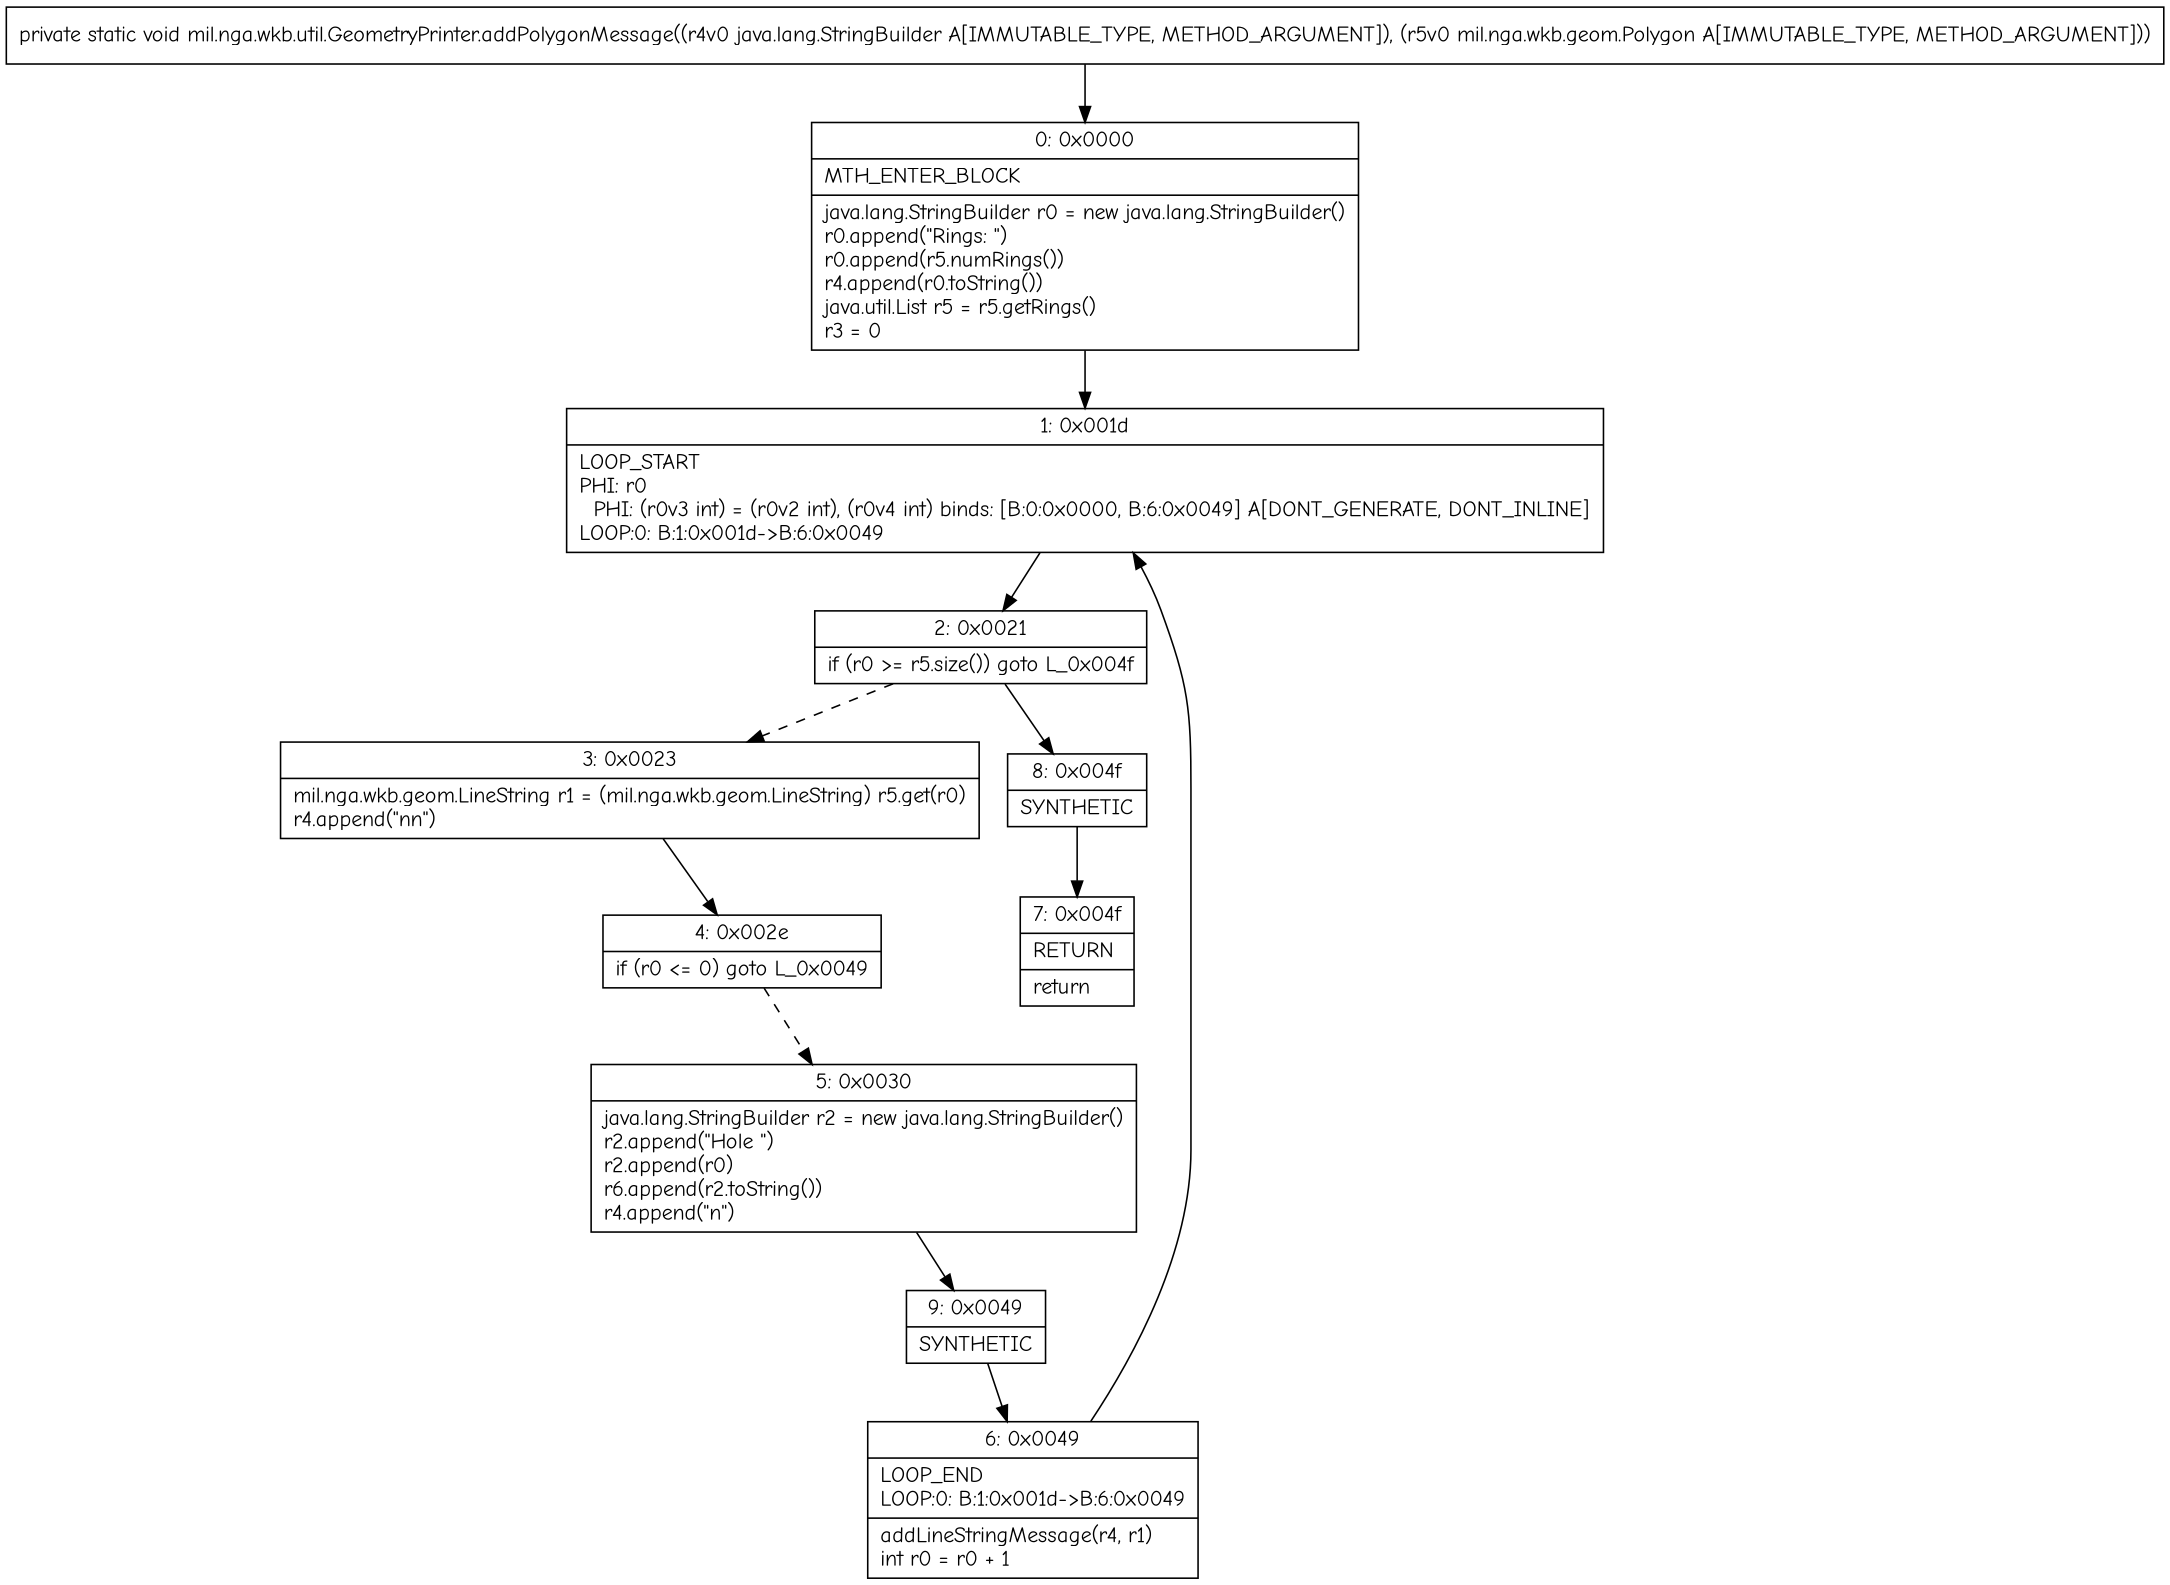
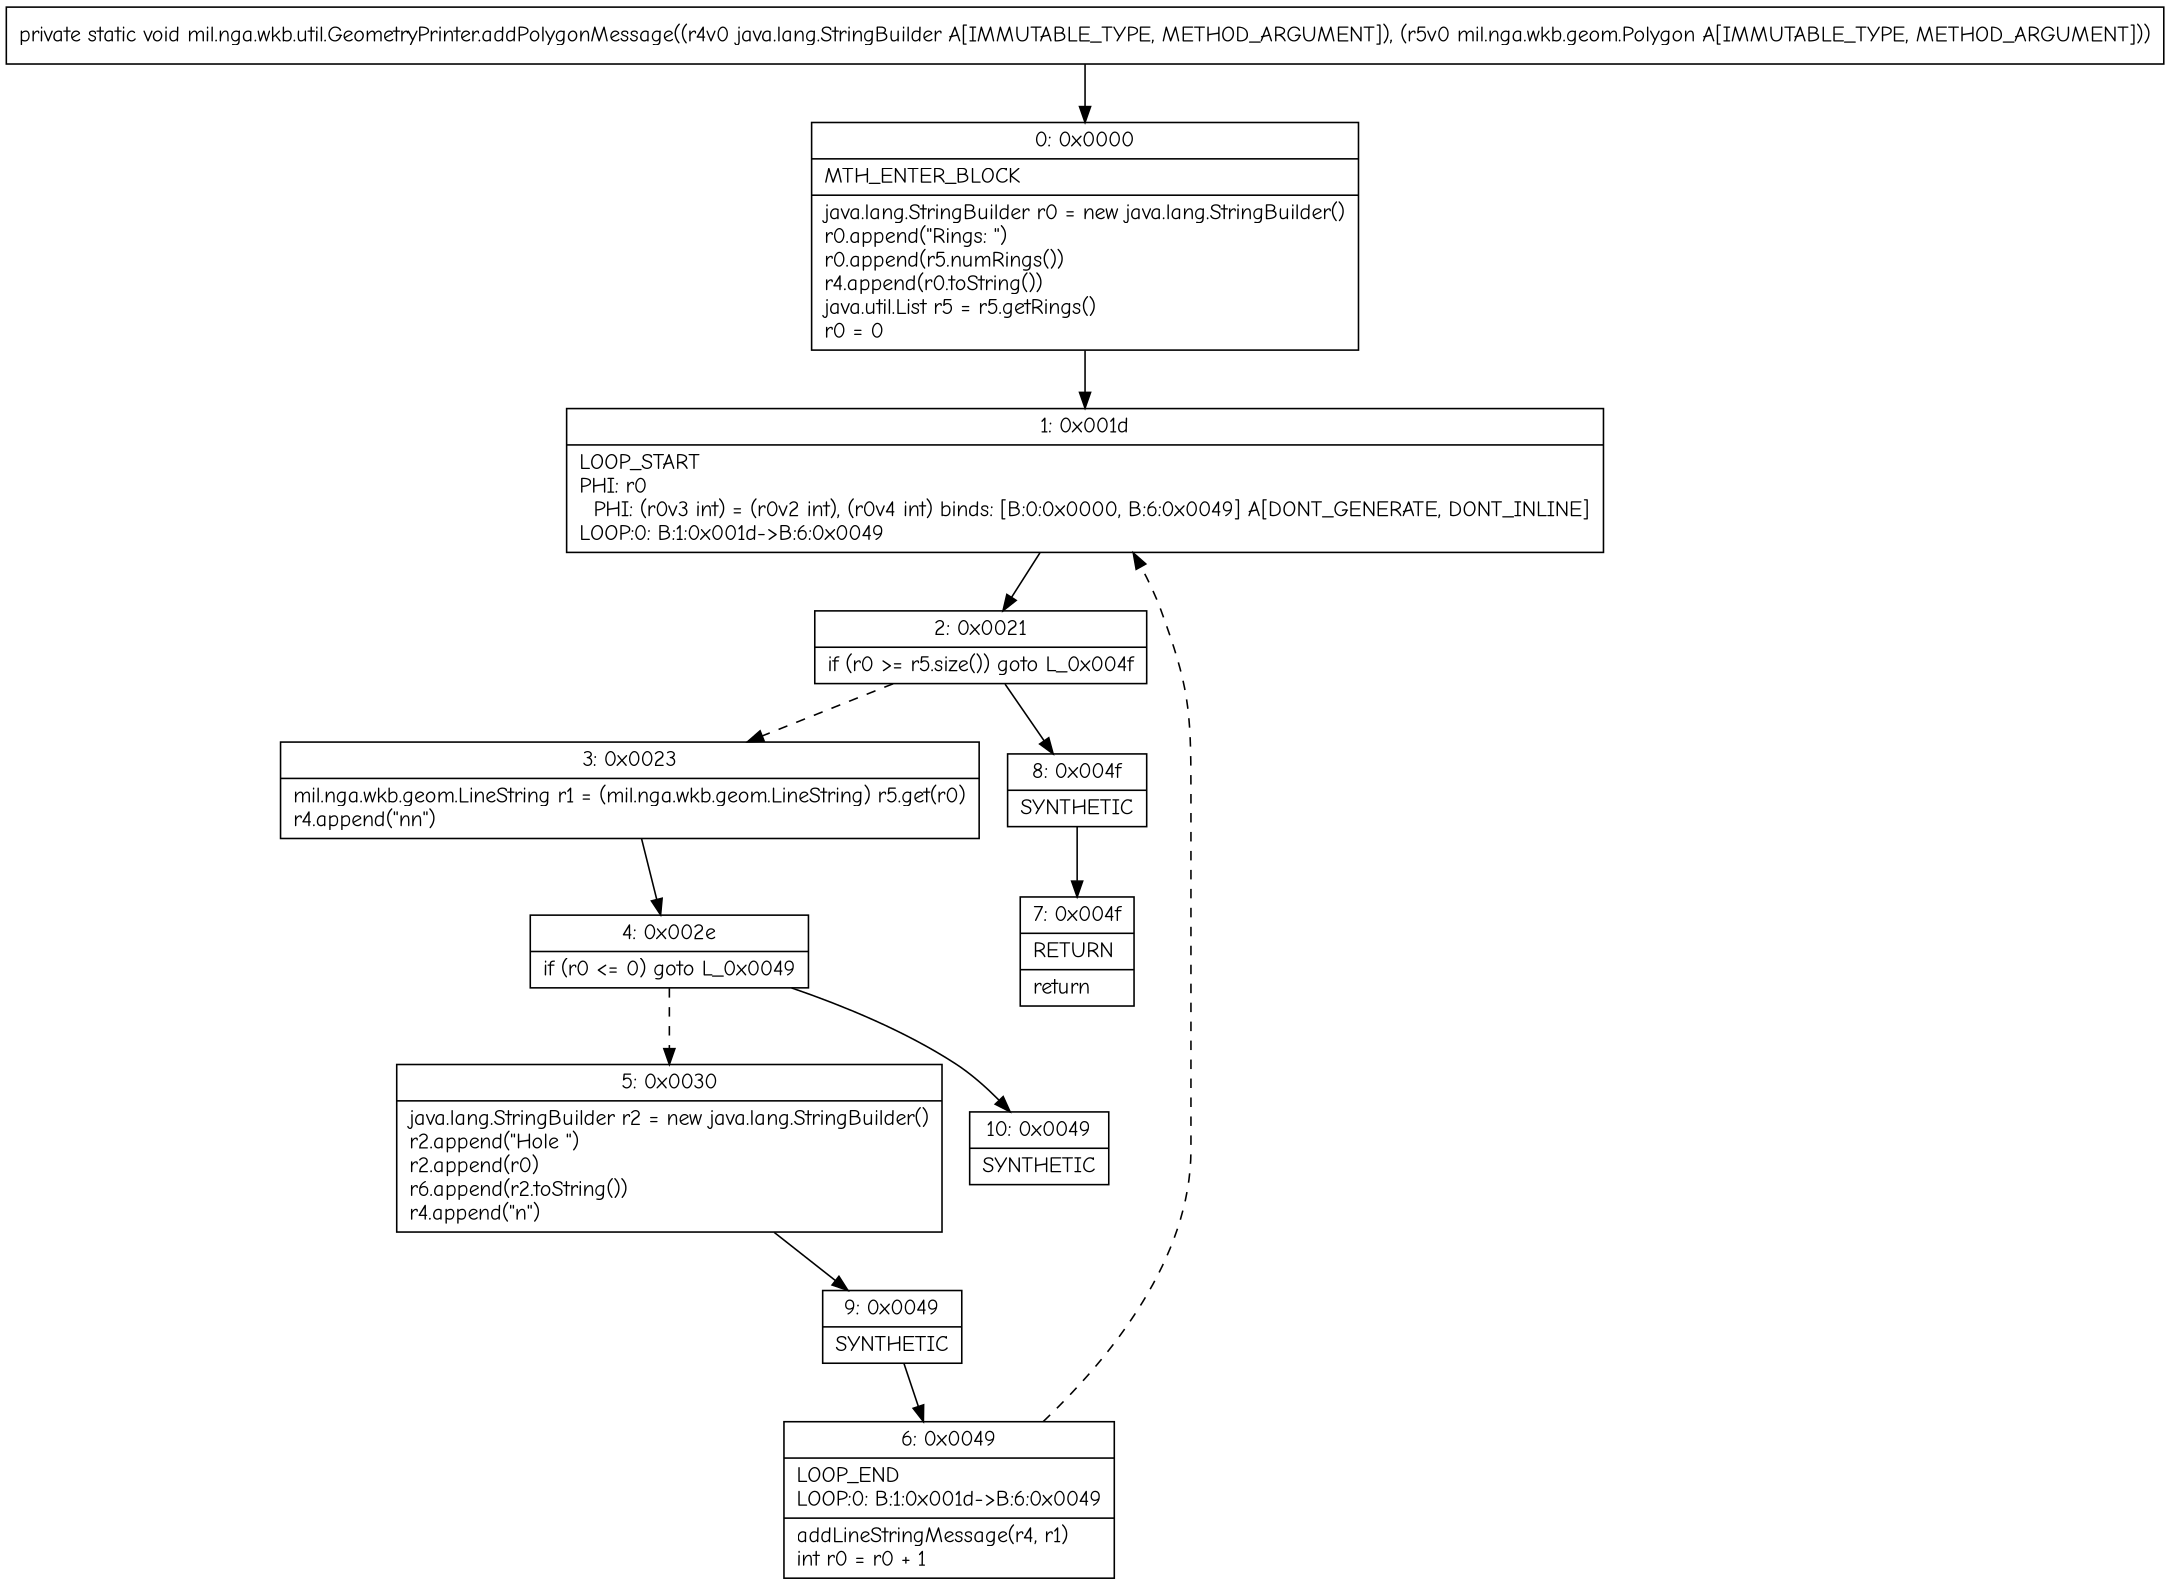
node "0: 0x0000": text "r3 = 0" -> "r0 = 0"
edge "6: 0x0049" -> "1: 0x001d": style solid -> dashed
node "10: 0x0049": added
